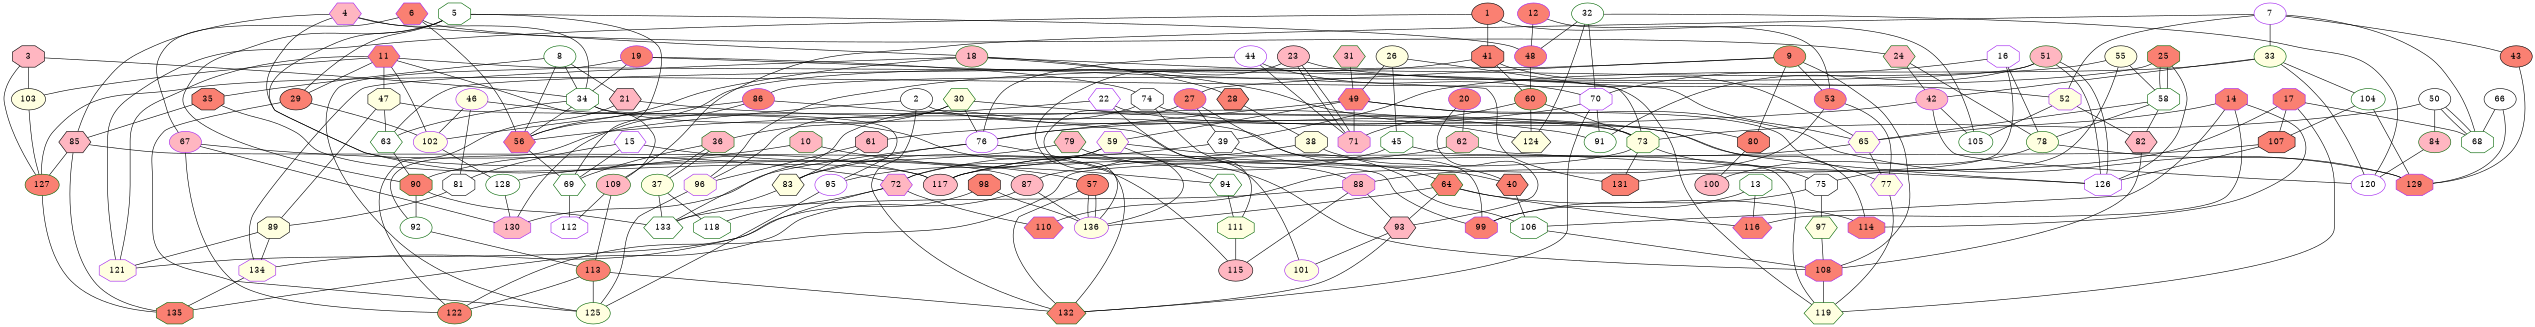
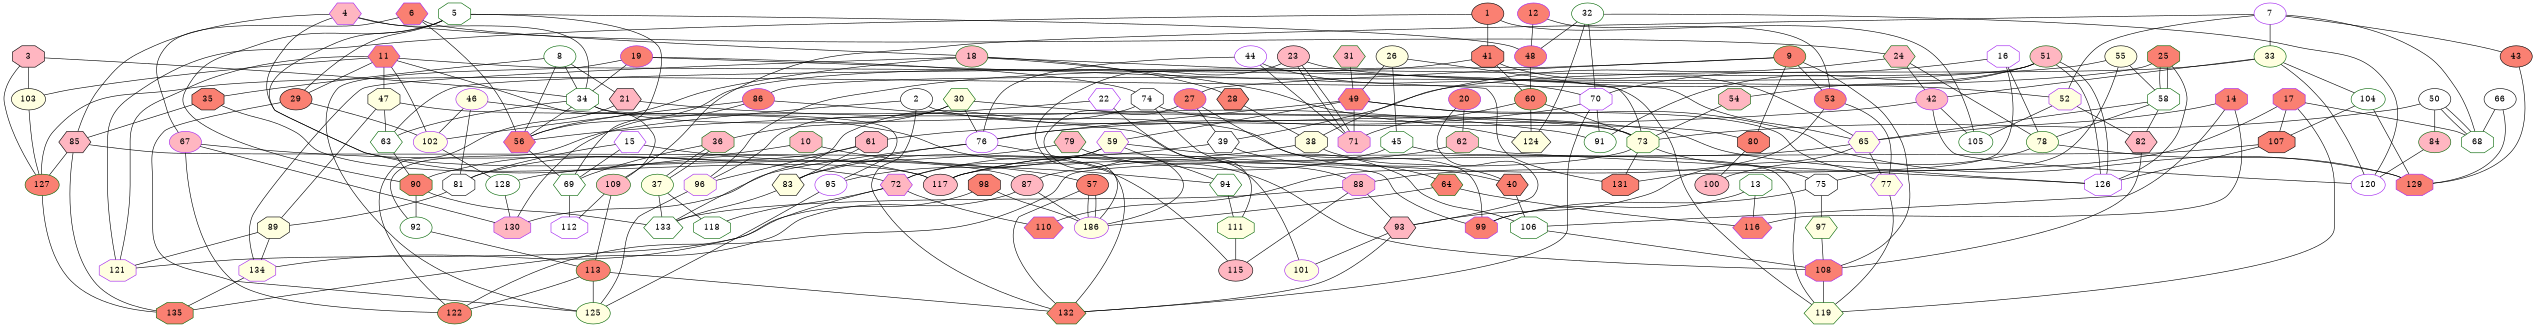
edge "24" -- "38": added
node "54": added
edge "61" -- "81": added
edge "64" -- "93": now "65" -- "93"
node "136": label "136" -> "186"
node "114": removed
